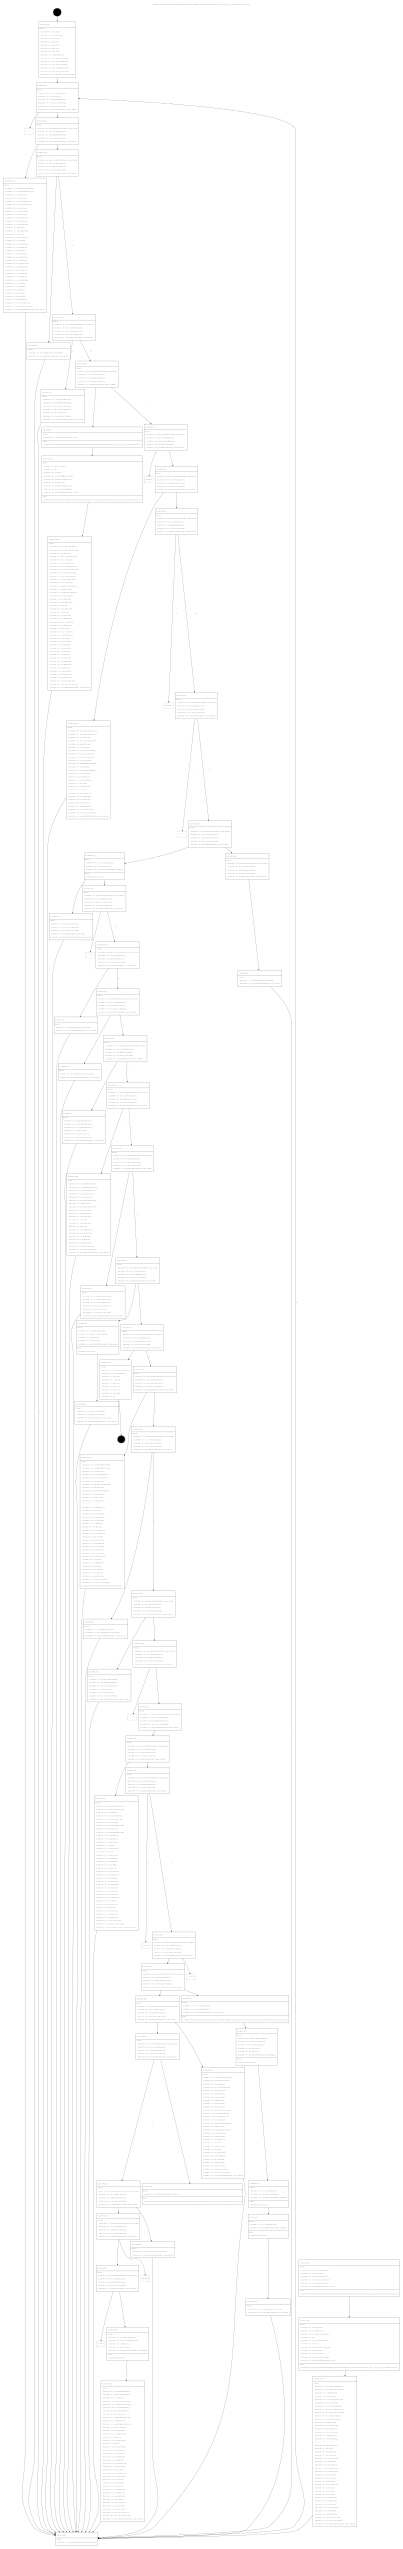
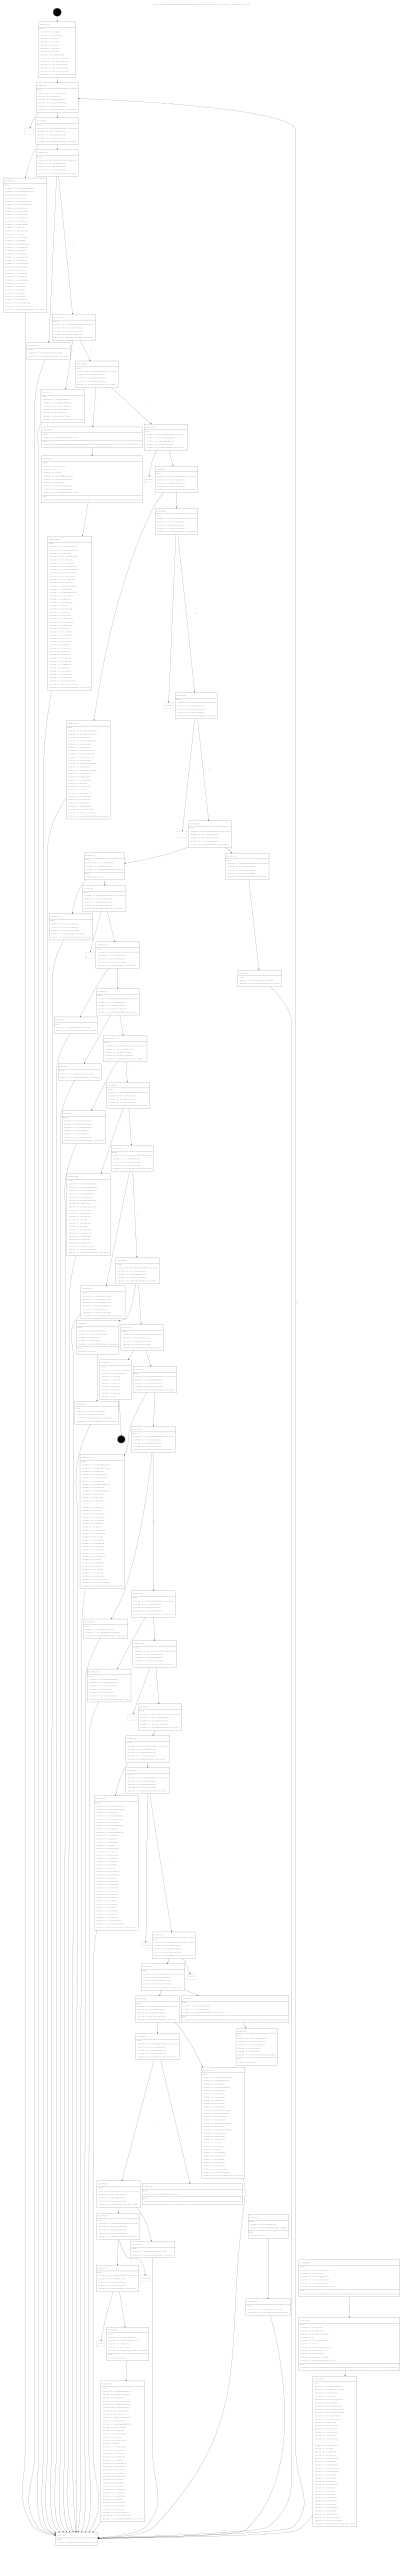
node "0x401fee [15]": removed
